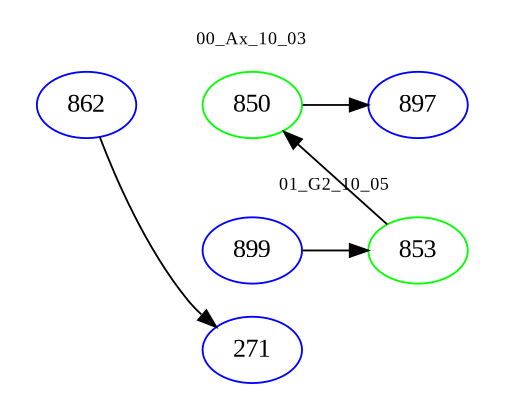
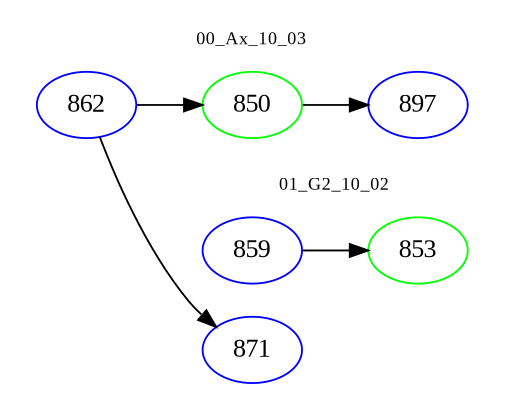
edge "853" -> "850": now "862" -> "850"
cluster "01_G2_10_05": label "01_G2_10_05" -> "01_G2_10_02"
node "899": label "899" -> "859"
node "271": label "271" -> "871"
